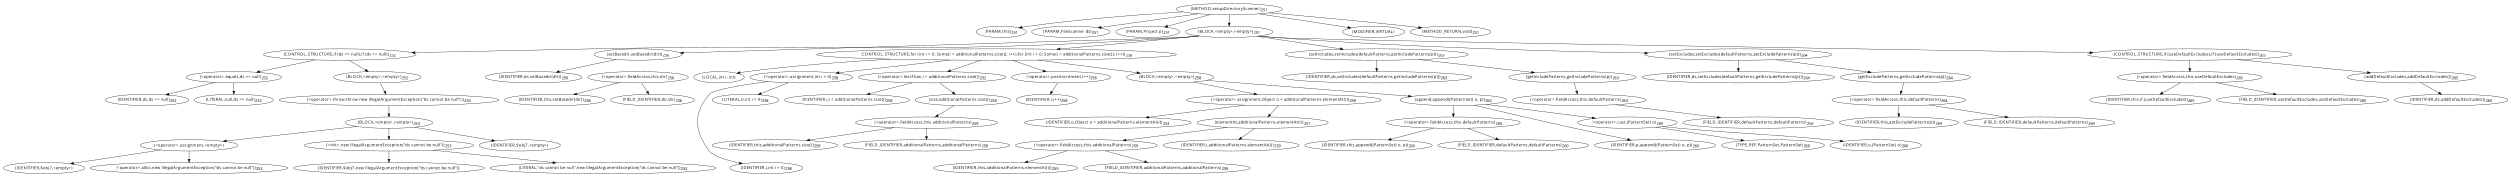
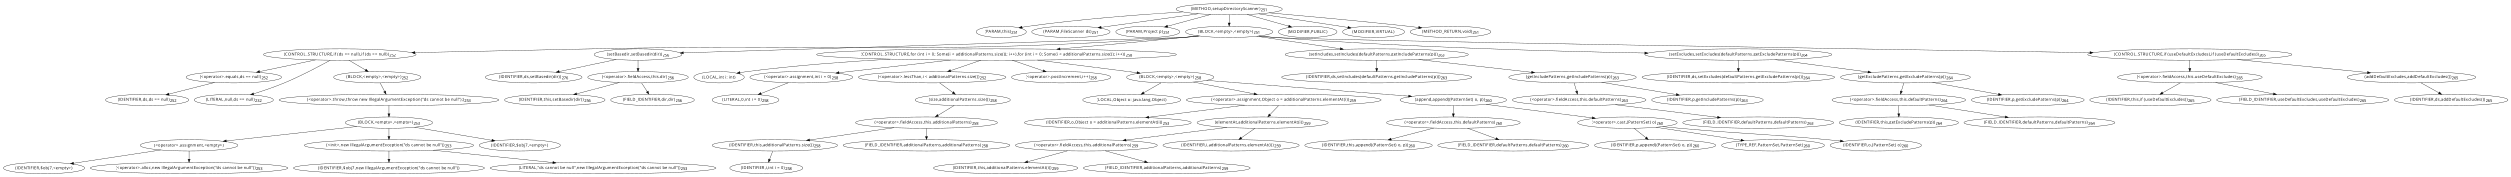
node "(MODIFIER,PUBLIC)": added
edge "(setBasedir,setBasedir(dir))" -> "(<operator>.fieldAccess,this.dir)": added
node "(IDENTIFIER,ds,setBasedir(dir))": text "256" -> "276"
edge "(<operator>.equals,ds == null)" -> "(LITERAL,null,ds == null)": now "(CONTROL_STRUCTURE,if (ds == null),if (ds == null))" -> "(LITERAL,null,ds == null)"
node "(IDENTIFIER,i,i < additionalPatterns.size())": removed
node "(IDENTIFIER,i,i++)": removed
node "(LOCAL,Object o: java.lang.Object)": added
node "(IDENTIFIER,p,getIncludePatterns(p))": added
node "(IDENTIFIER,p,getExcludePatterns(p))": added
edge "(<operator>.assignment,int i = 0)" -> "(IDENTIFIER,i,int i = 0)": now "(IDENTIFIER,this,additionalPatterns.size())" -> "(IDENTIFIER,i,int i = 0)"
node "(elementAt,additionalPatterns.elementAt(i))": text "251" -> "259"
edge "(append,append((PatternSet) o, p))" -> "(IDENTIFIER,p,append((PatternSet) o, p))": now "(<operator>.cast,(PatternSet) o)" -> "(IDENTIFIER,p,append((PatternSet) o, p))"
